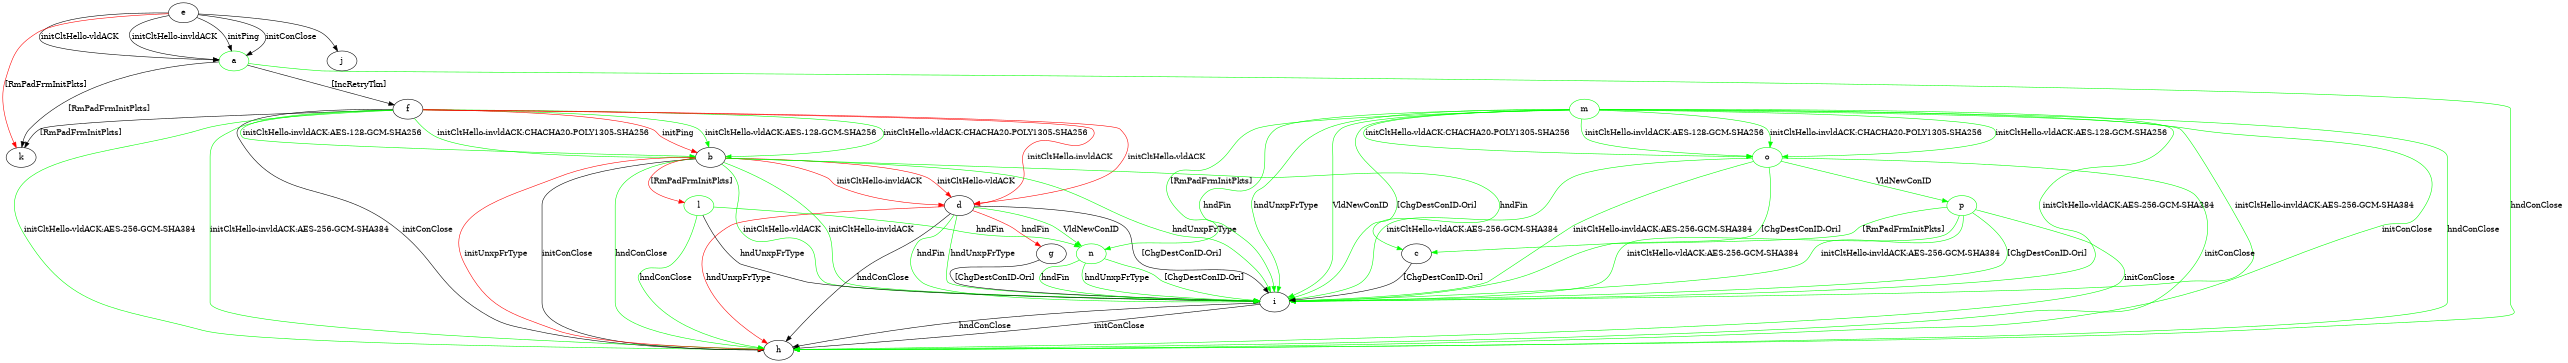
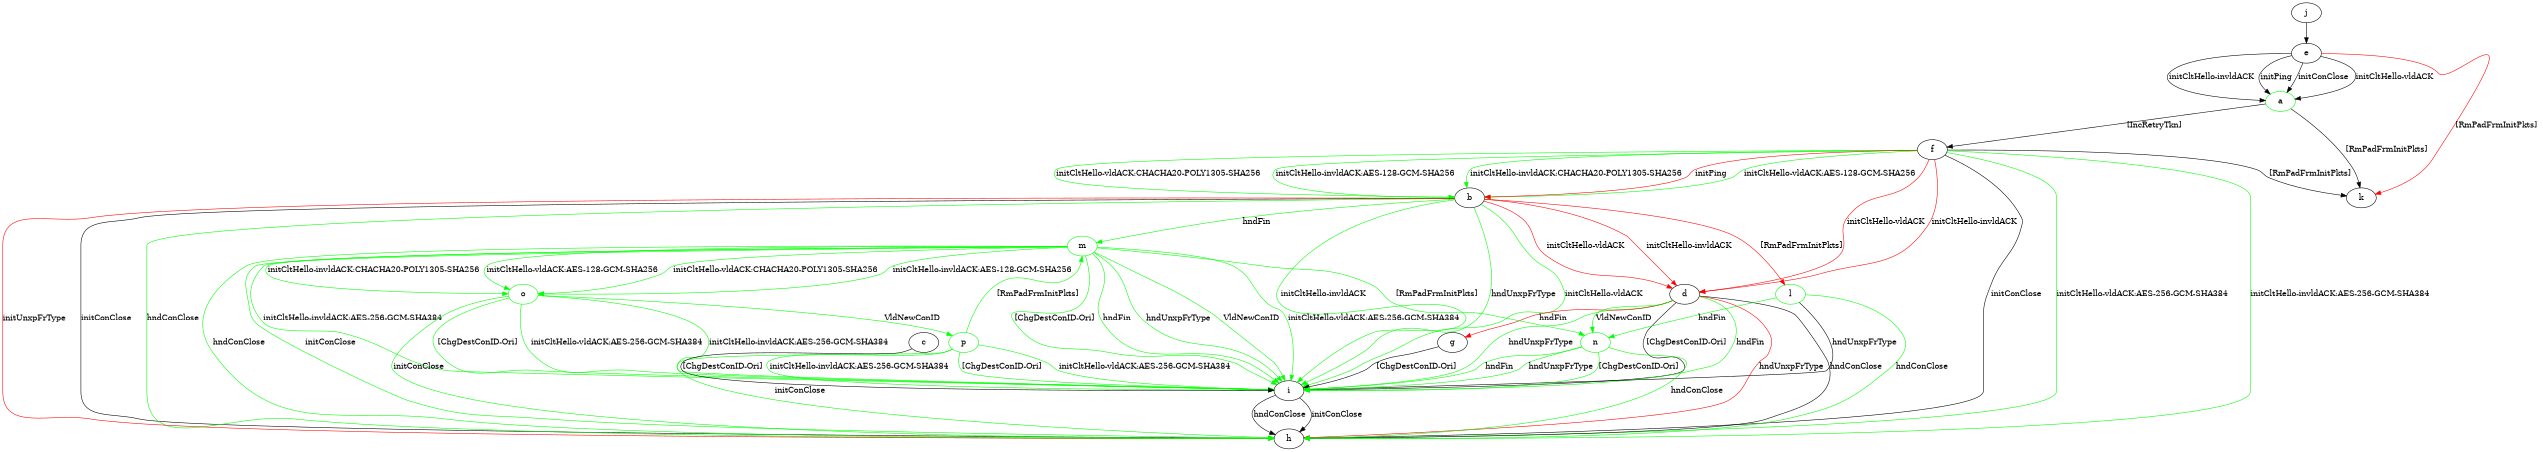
edge "e" -> "j": reversed
edge "a" -> "h": now "n" -> "h"
edge "b" -> "c": now "b" -> "m"
edge "p" -> "c": now "p" -> "m"
